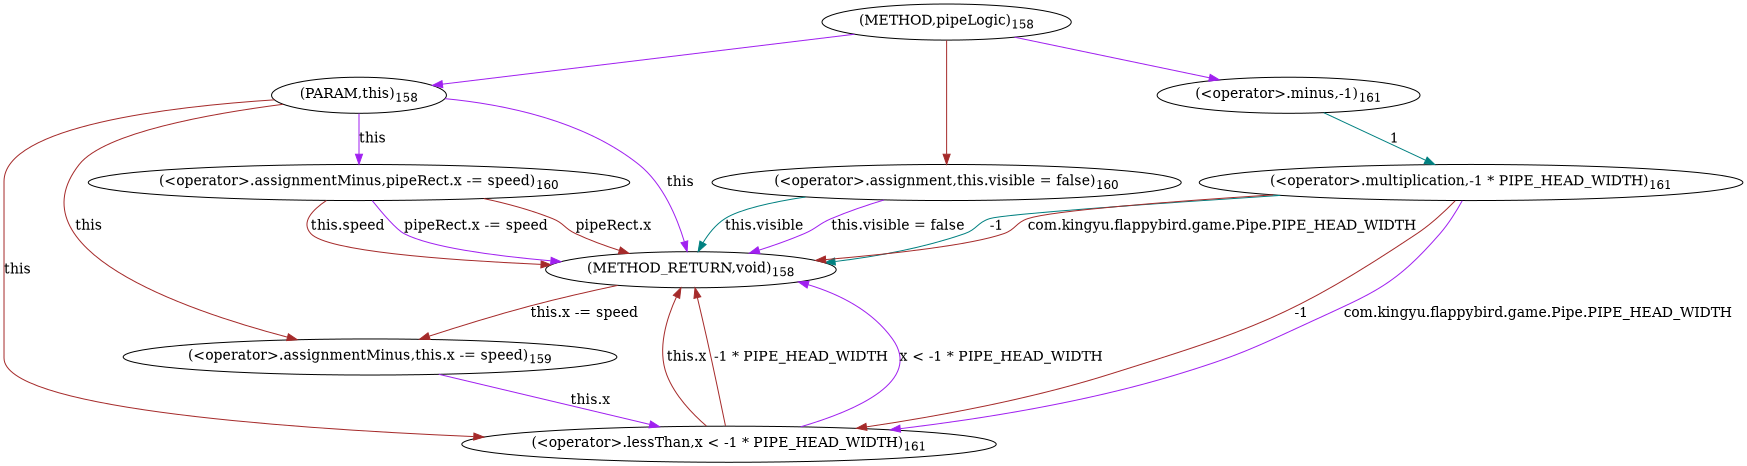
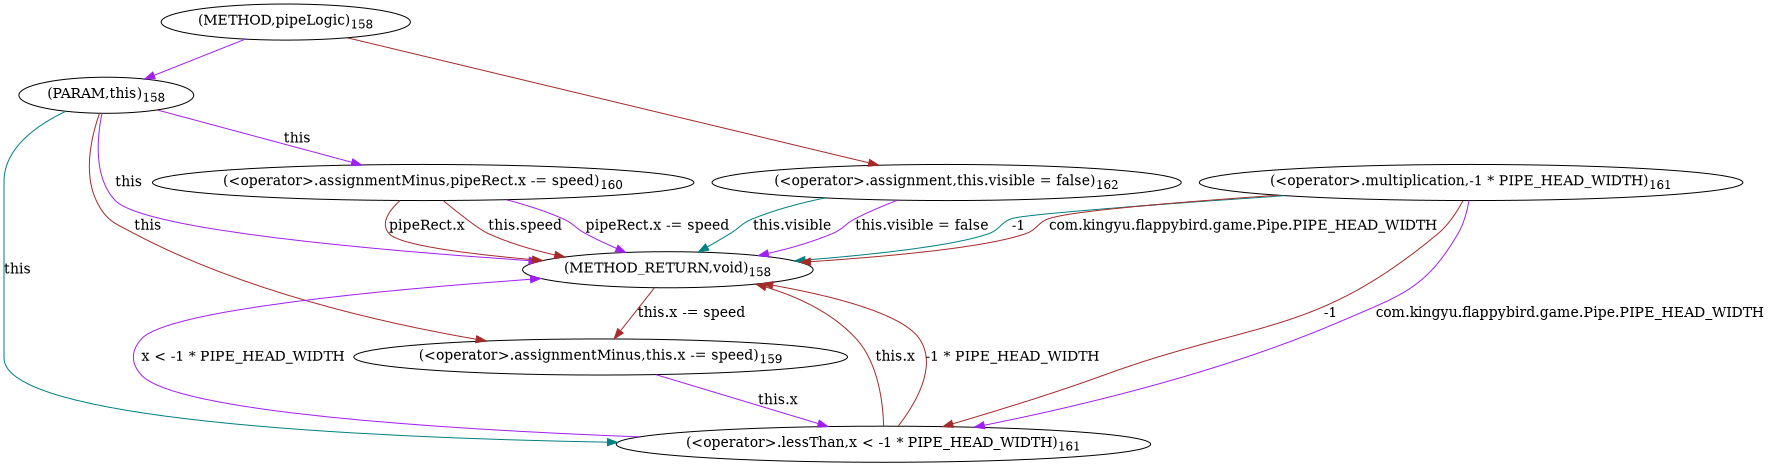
node "(<operator>.minus,-1)": removed
node "(<operator>.assignment,this.visible = false)": text "160" -> "162"
edge "(PARAM,this)" -> "(<operator>.lessThan,x < -1 * PIPE_HEAD_WIDTH)": color brown -> teal
